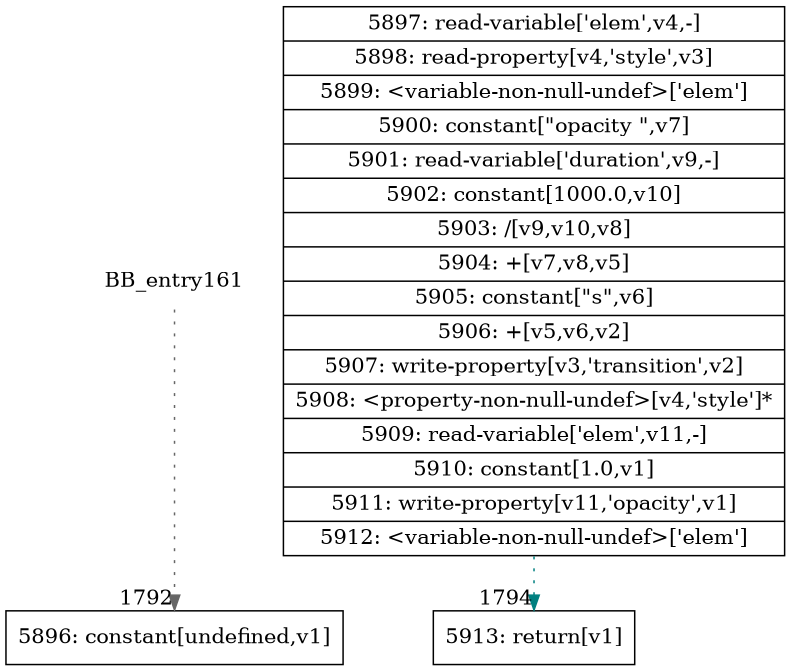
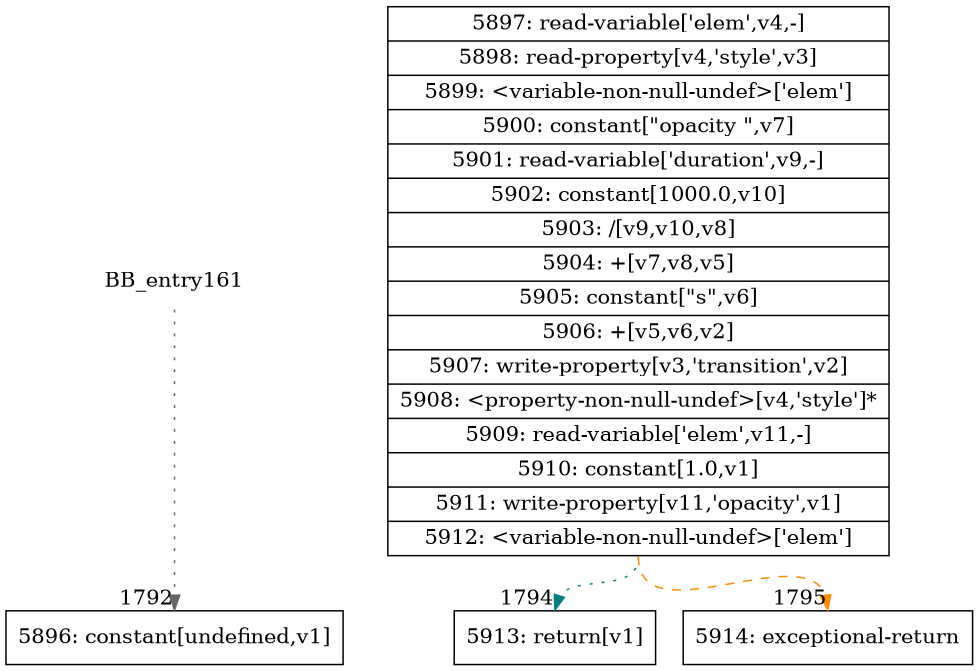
node "5914: exceptional-return": added
